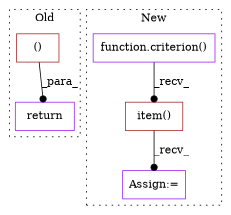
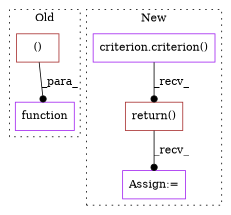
node "function.criterion()": label "function.criterion()" -> "criterion.criterion()"
node "return": label "return" -> "function"
node "item()": label "item()" -> "return()"
